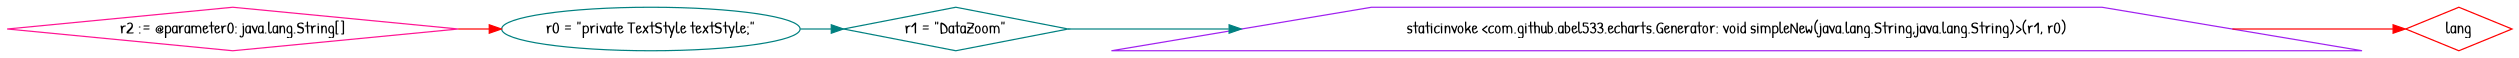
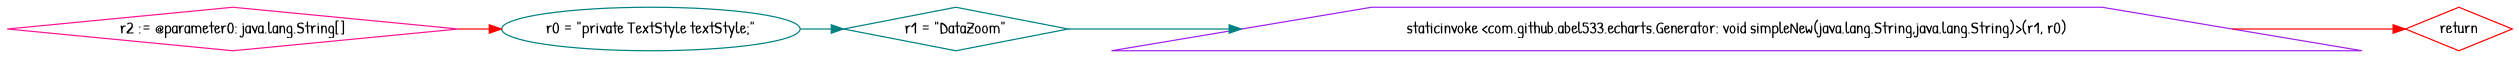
node "lang": label "lang" -> "return"
